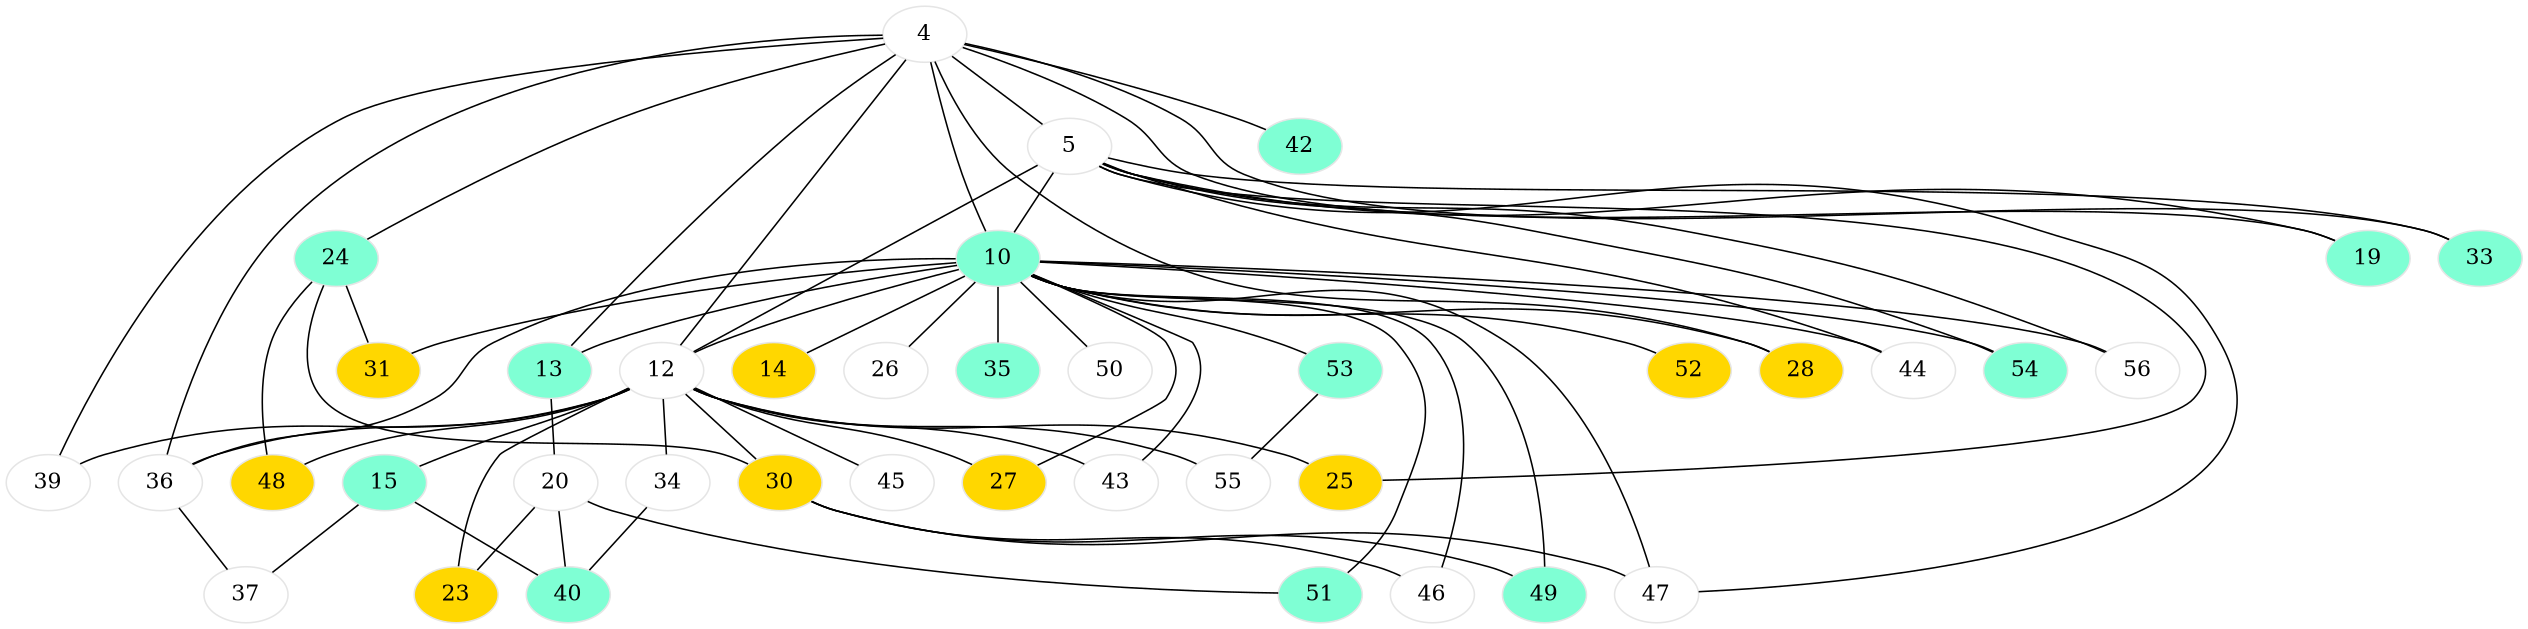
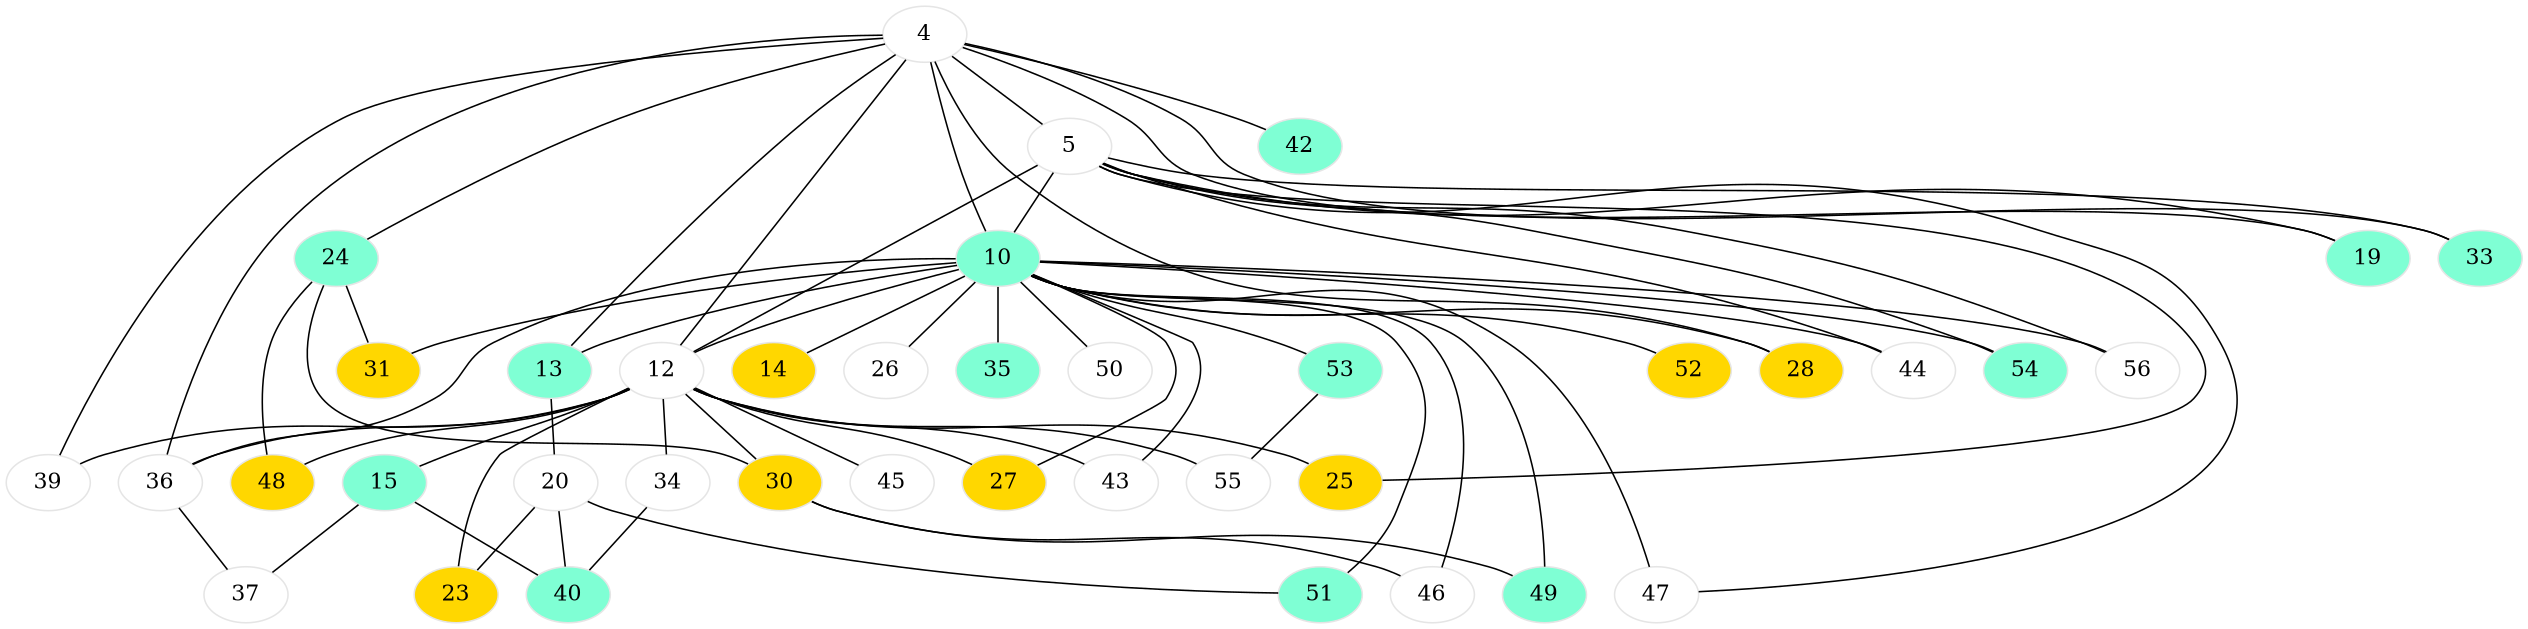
edge "30" -- "47": removed
